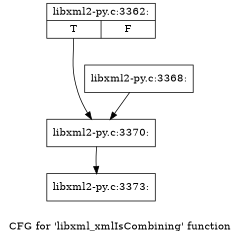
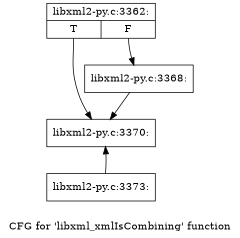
edge "libxml2-py.c:3362:" -> "libxml2-py.c:3368:": added
edge "libxml2-py.c:3370:" -> "libxml2-py.c:3373:": reversed
